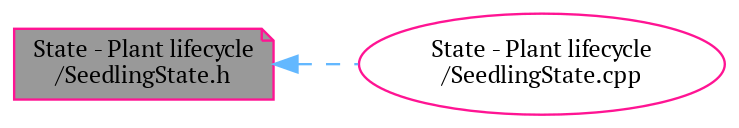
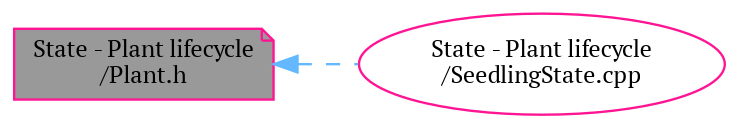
node "State - Plant lifecycle /SeedlingState.h": label "State - Plant lifecycle /SeedlingState.h" -> "State - Plant lifecycle /Plant.h"
